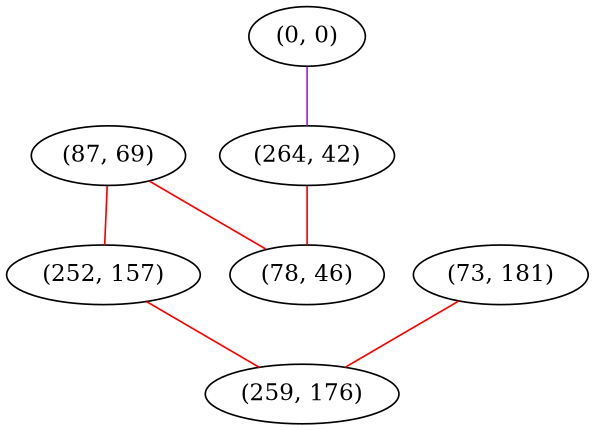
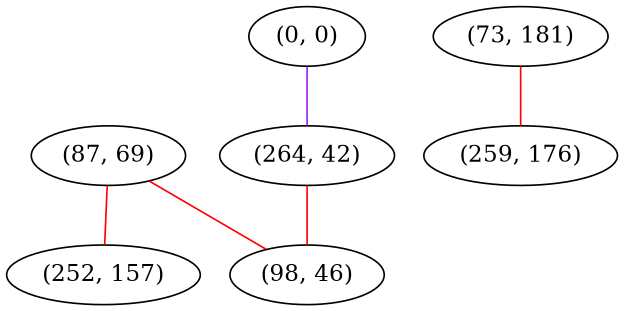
node "(78, 46)": label "(78, 46)" -> "(98, 46)"
edge "(252, 157)" -- "(259, 176)": removed
